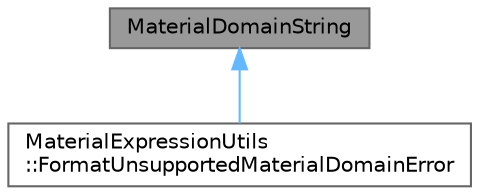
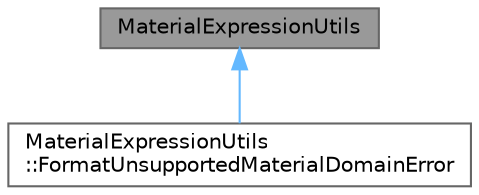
node "MaterialDomainString": label "MaterialDomainString" -> "MaterialExpressionUtils"
